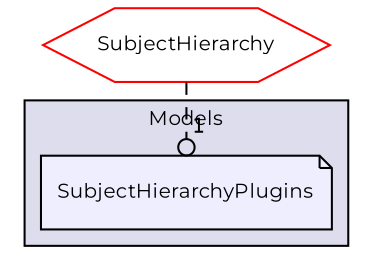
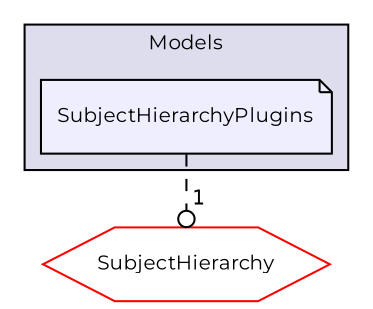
edge "SubjectHierarchy" -> "SubjectHierarchyPlugins": reversed
